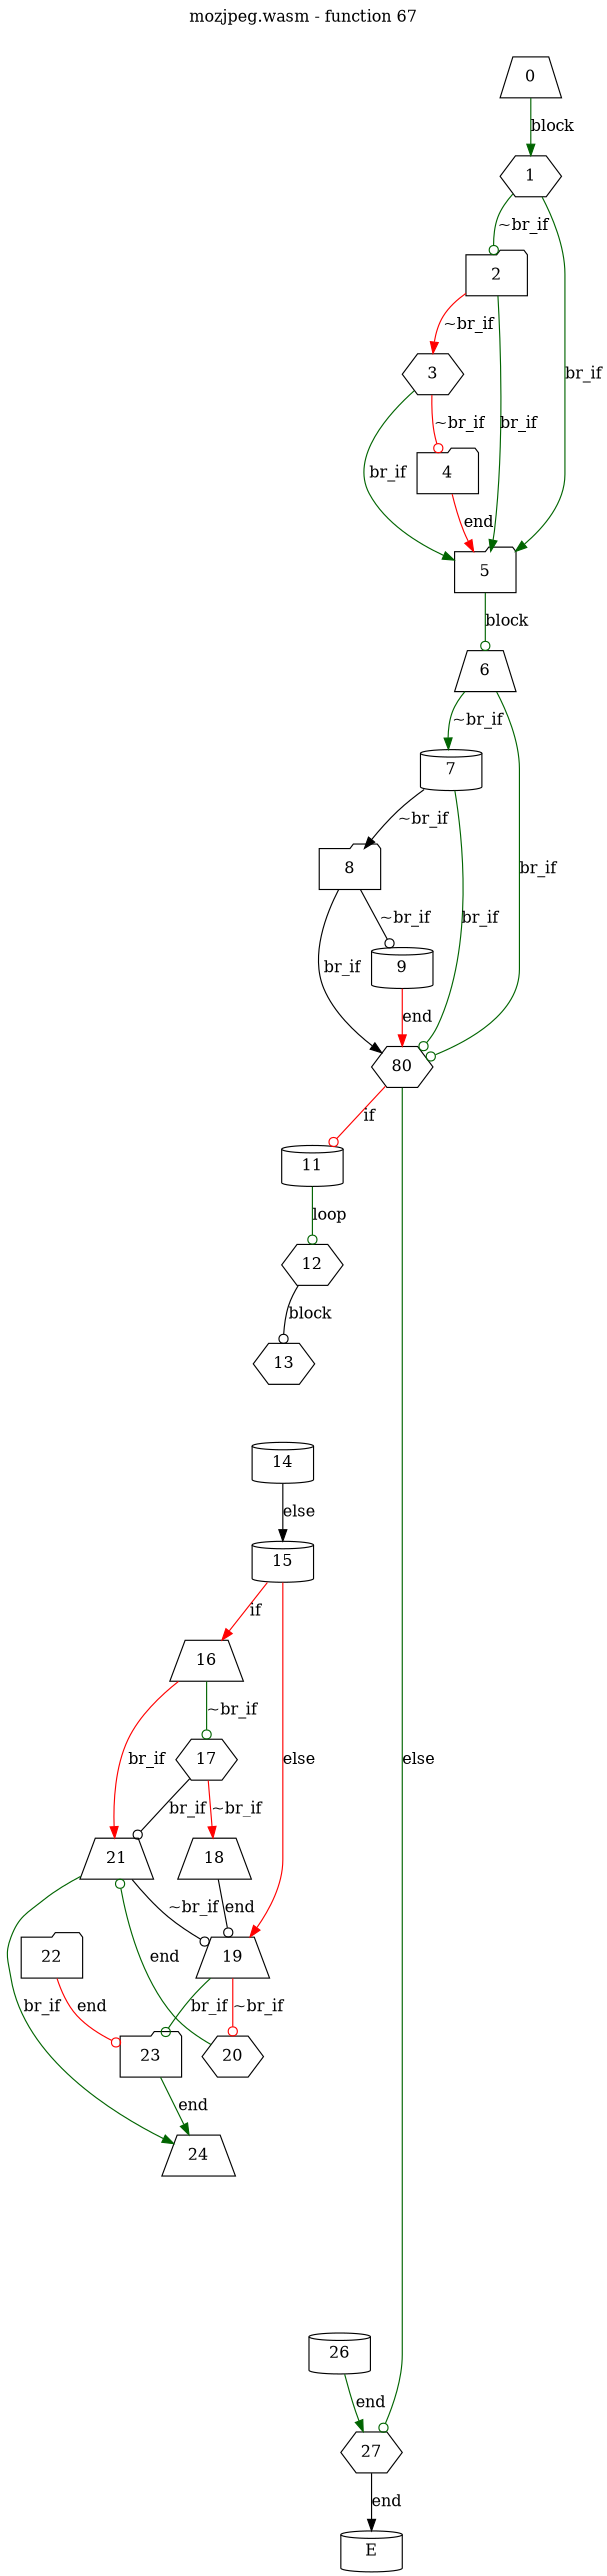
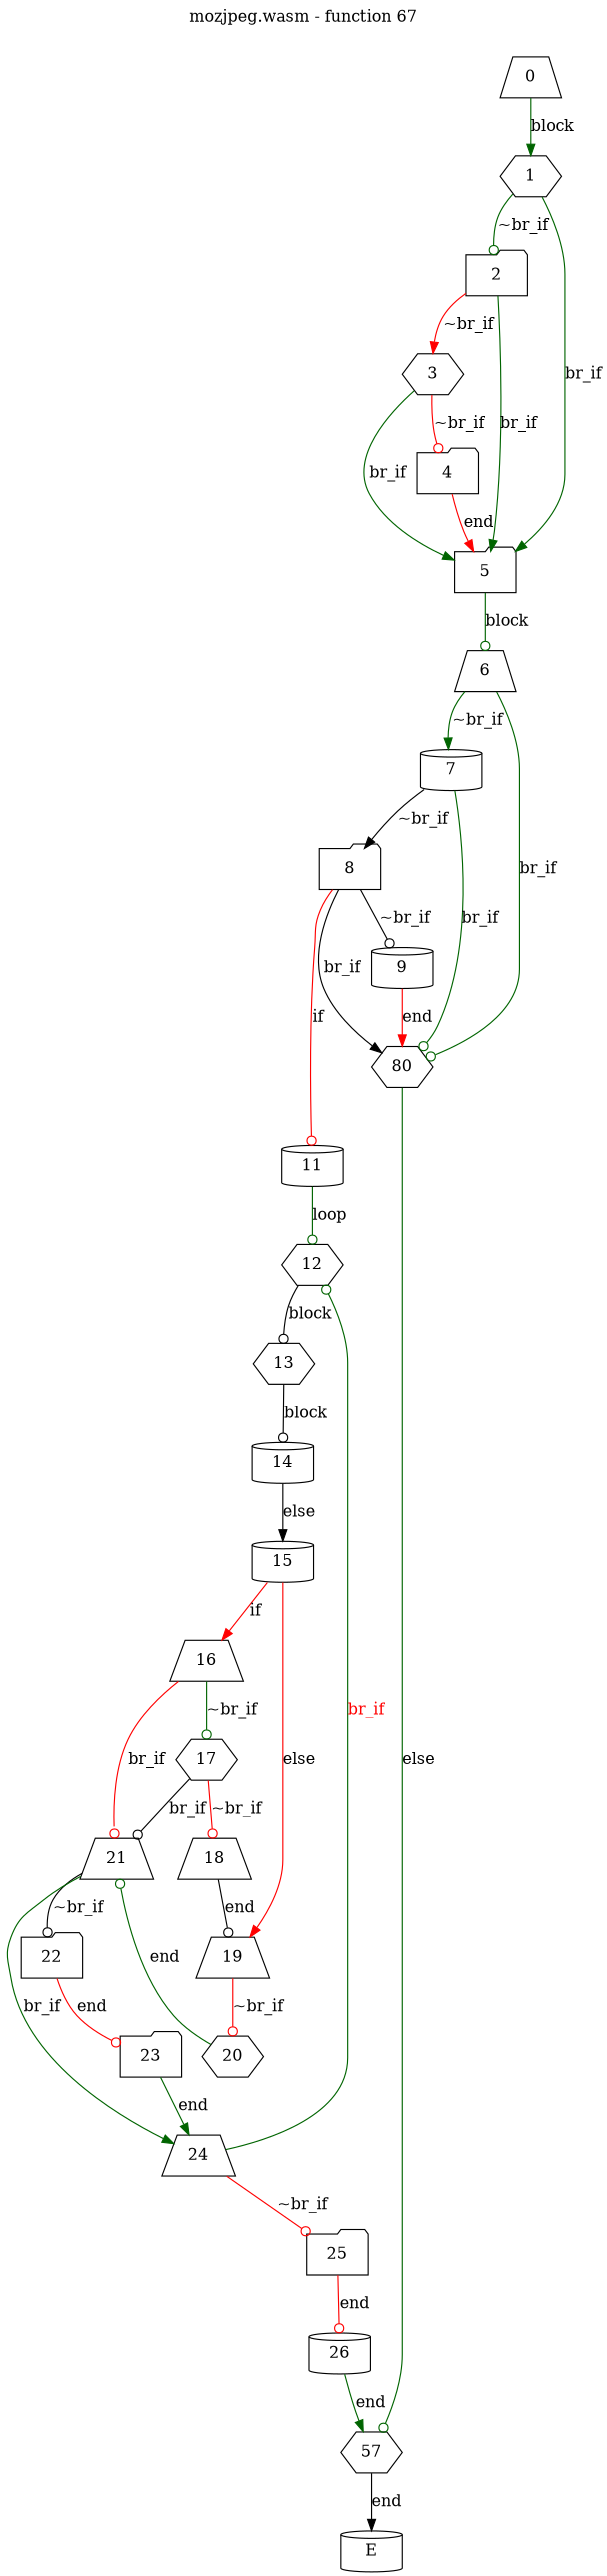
edge "80" -> "11": now "8" -> "11"
edge "13" -> "14": added, label "block"
edge "16" -> "21": arrowhead normal -> odot
edge "24" -> "12": added, label "br_if"
edge "17" -> "18": arrowhead normal -> odot
edge "21" -> "19": now "21" -> "22"
edge "19" -> "23": removed, label "br_if"
node "25": added
node "27": label "27" -> "57"
